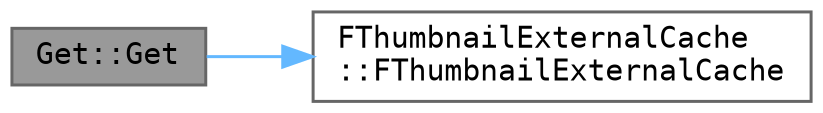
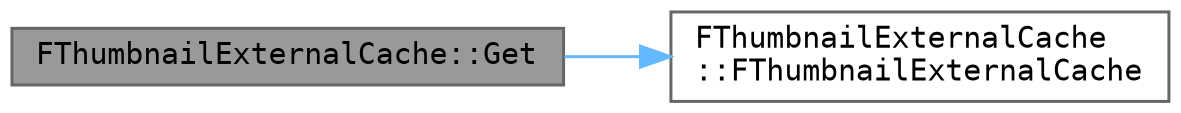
node "Get::Get": label "Get::Get" -> "FThumbnailExternalCache::Get"
